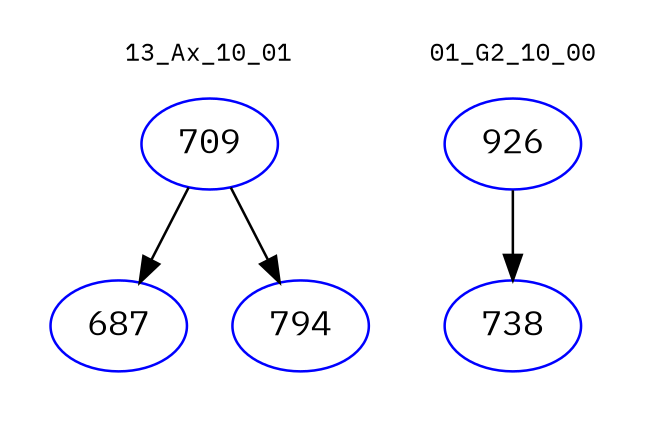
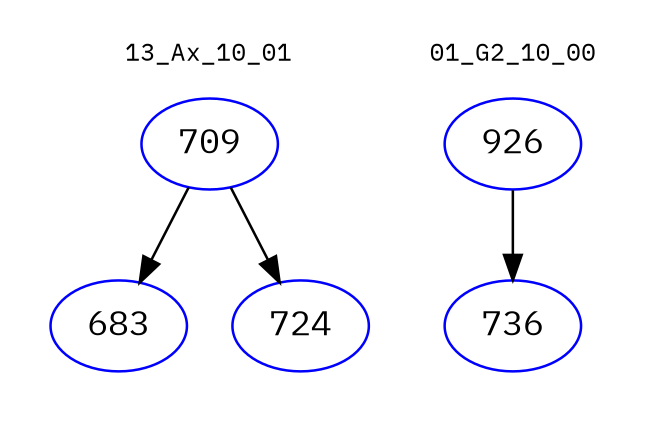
node "687": label "687" -> "683"
node "794": label "794" -> "724"
node "738": label "738" -> "736"
